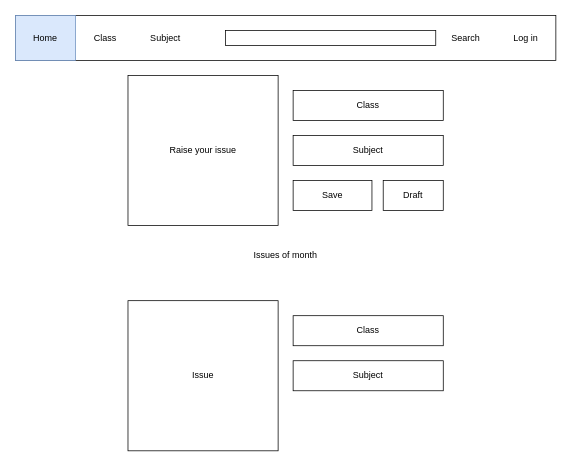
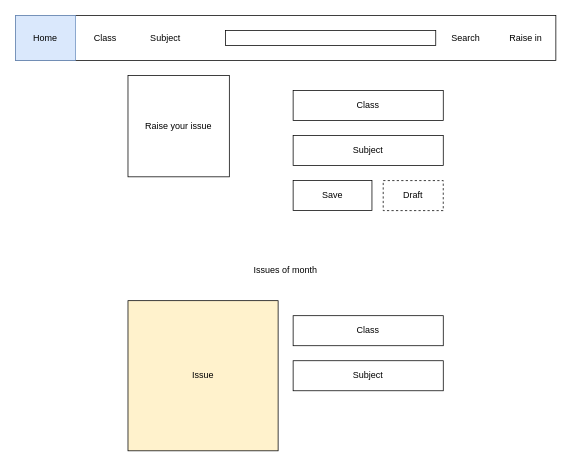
node "Log in": label "Log in" -> "Raise in"
node "Raise your issue": size 150x150 -> 101x101
node "Draft": style solid -> dashed
node "Issues of month": moved (285, 255) -> (285, 270)
node "Issue": fillcolor #ffffff -> #fff2cc
